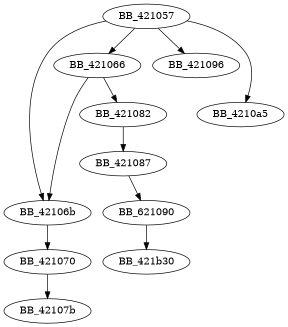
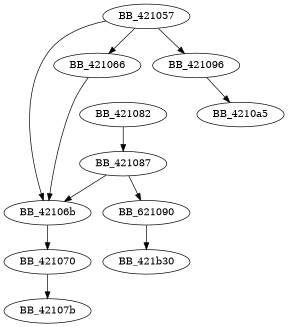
edge "BB_421057" -> "BB_4210a5": now "BB_421096" -> "BB_4210a5"
edge "BB_421066" -> "BB_421082": removed
edge "BB_421087" -> "BB_42106b": added
